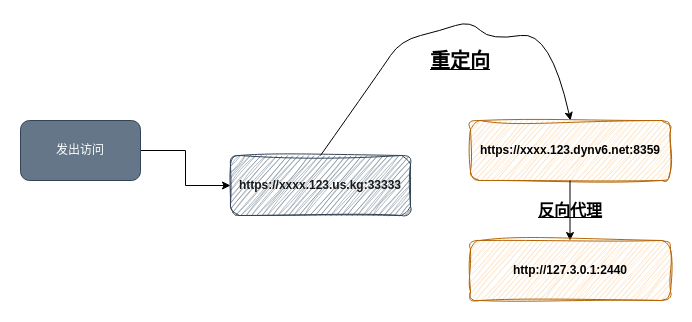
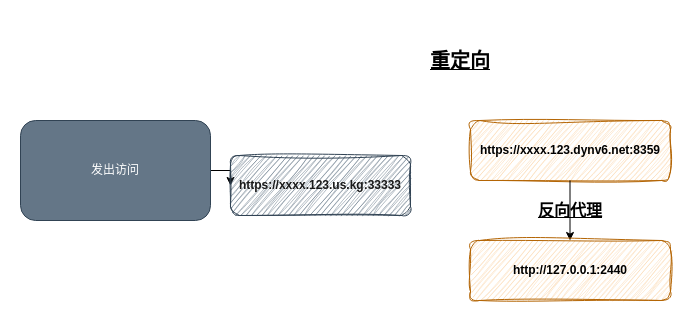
edge "https://xxxx.123.us.kg:33333" -> "https://xxxx.123.dynv6.net:8359": removed
node "发出访问": size 120x60 -> 190x100
node "http://127.3.0.1:2440": label "http://127.3.0.1:2440" -> "http://127.0.0.1:2440"
